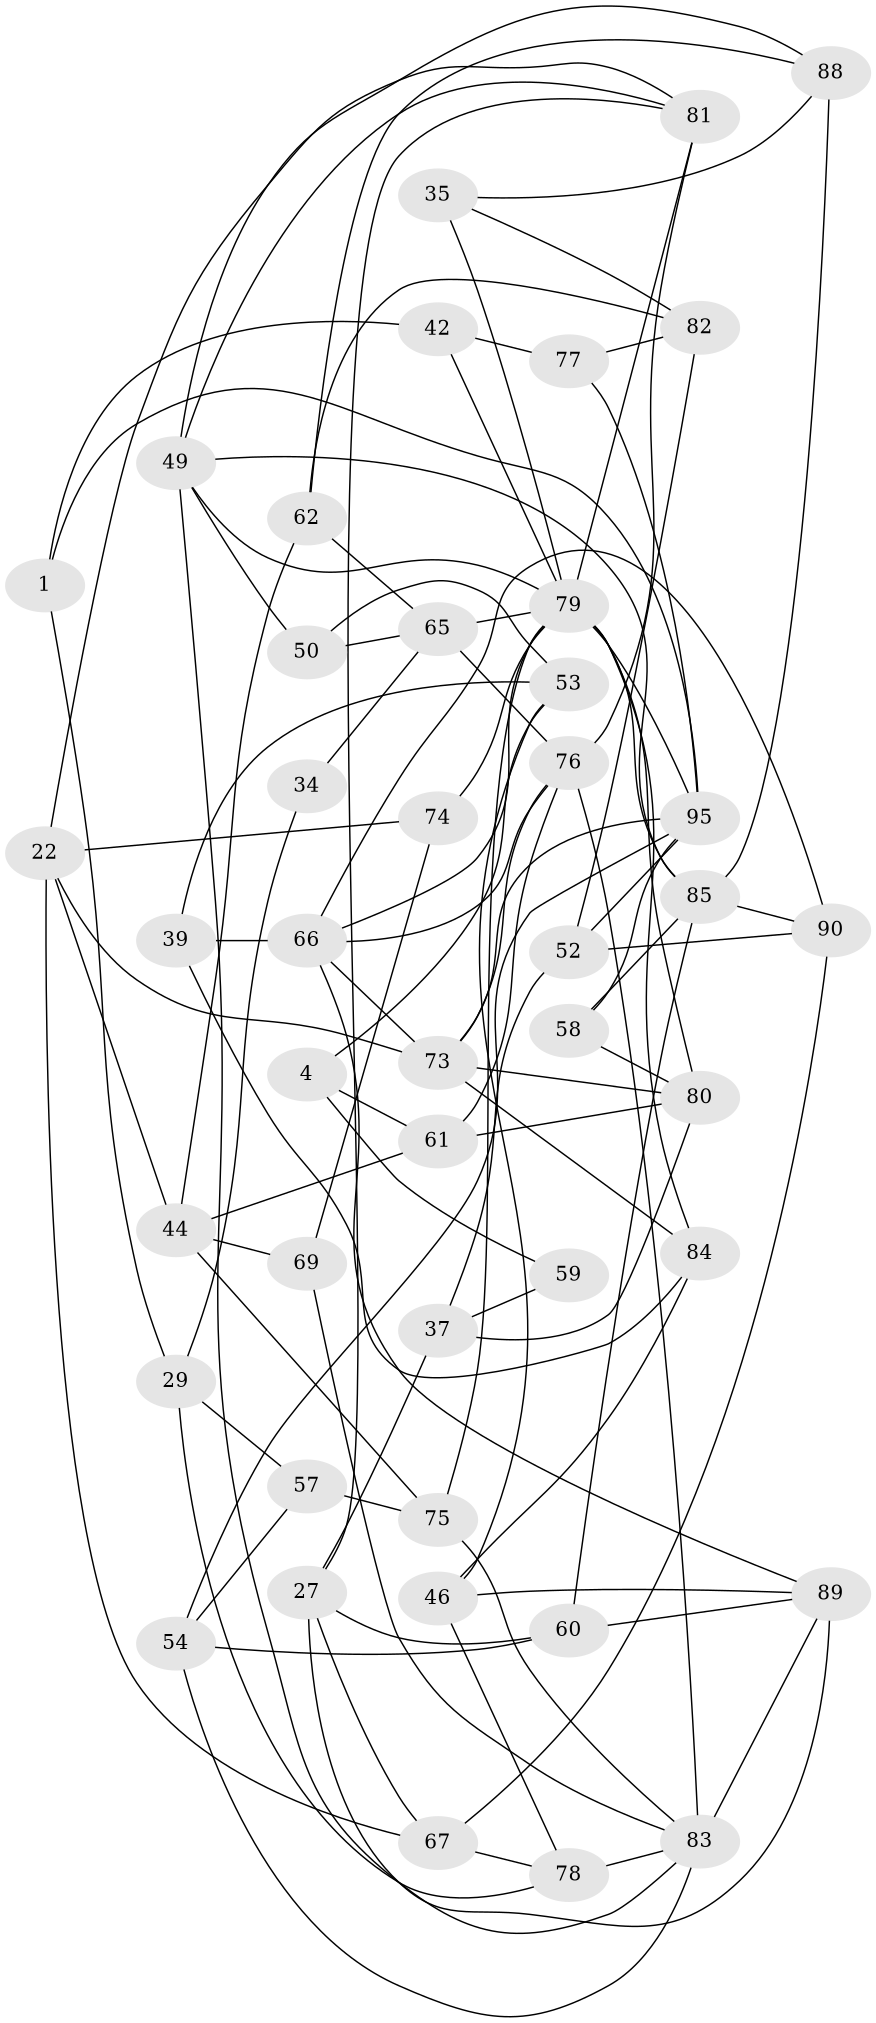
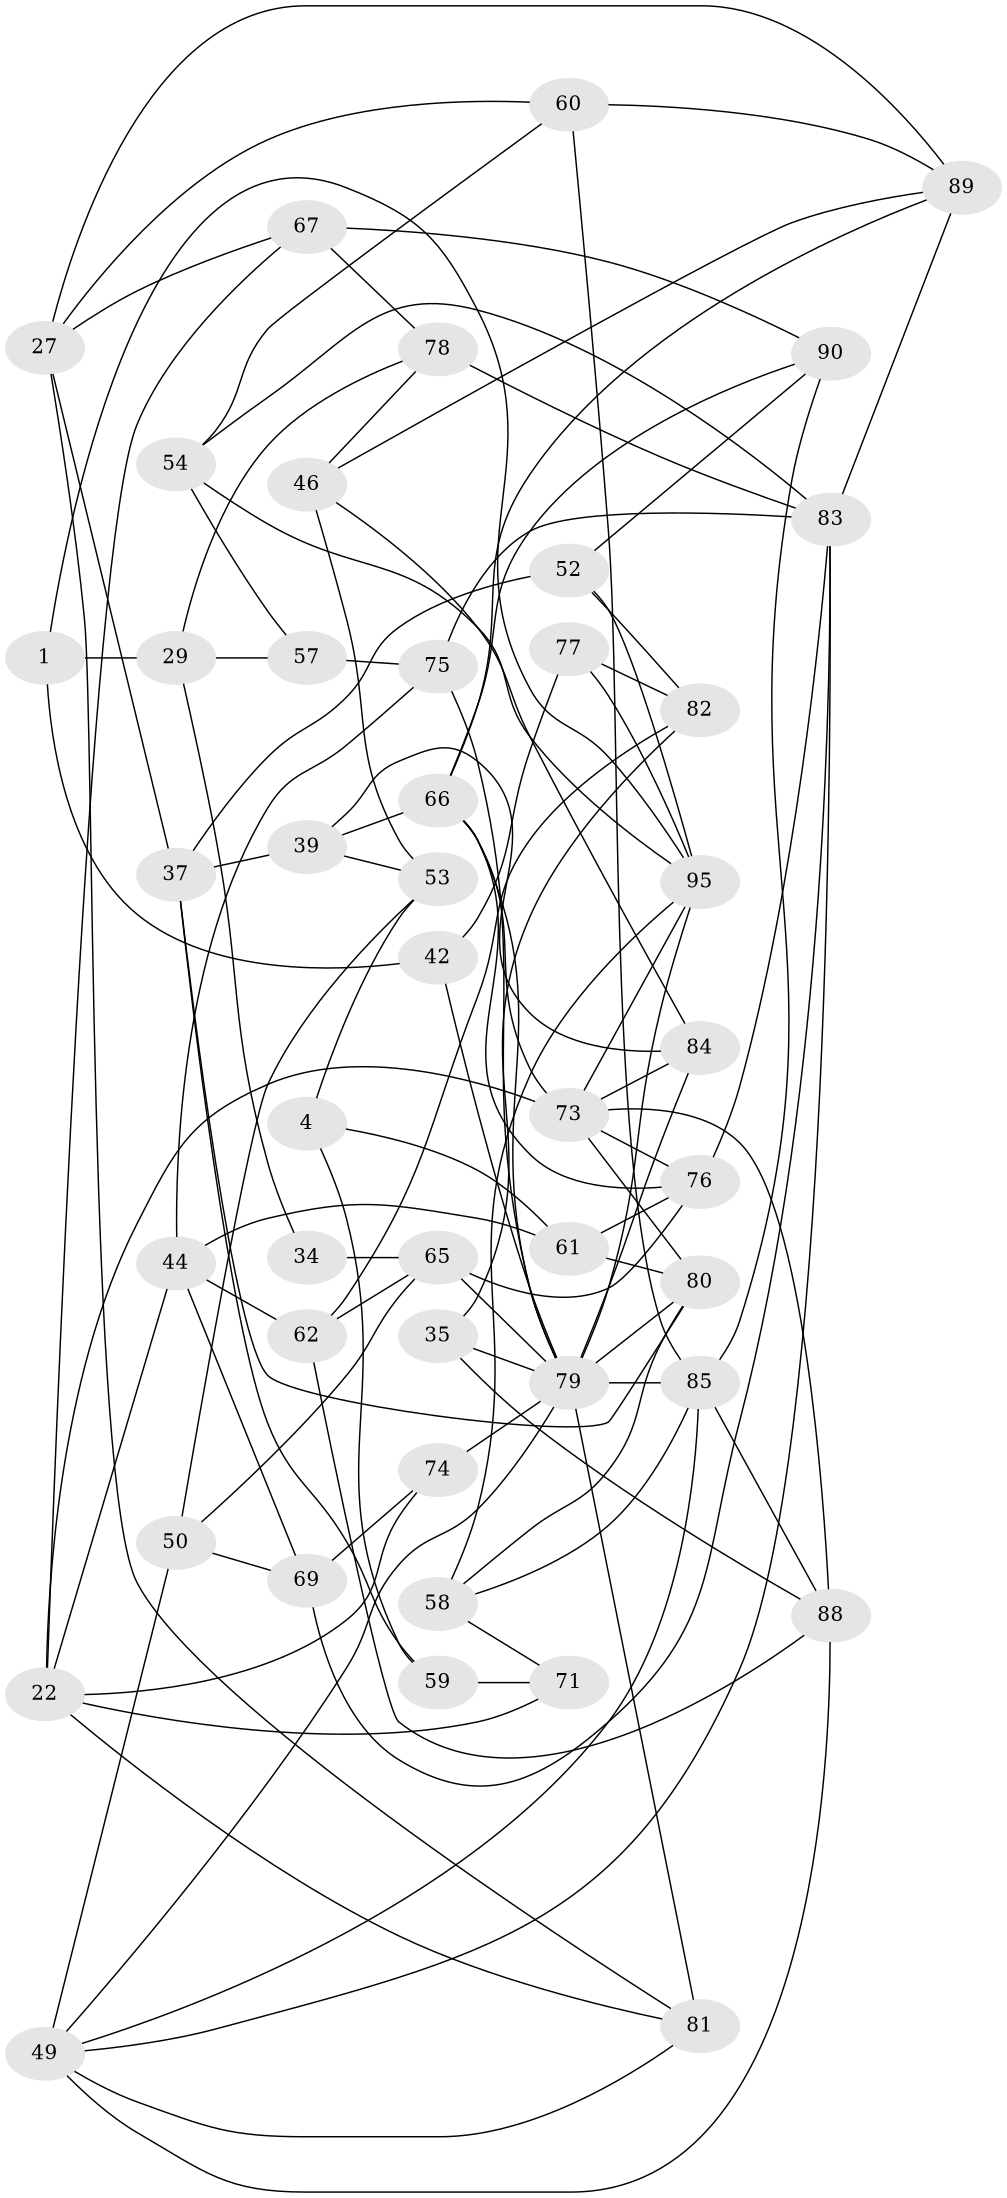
edge "81" -- "76": removed
edge "39" -- "37": added
edge "73" -- "88": added
edge "50" -- "69": added
node "71": added
